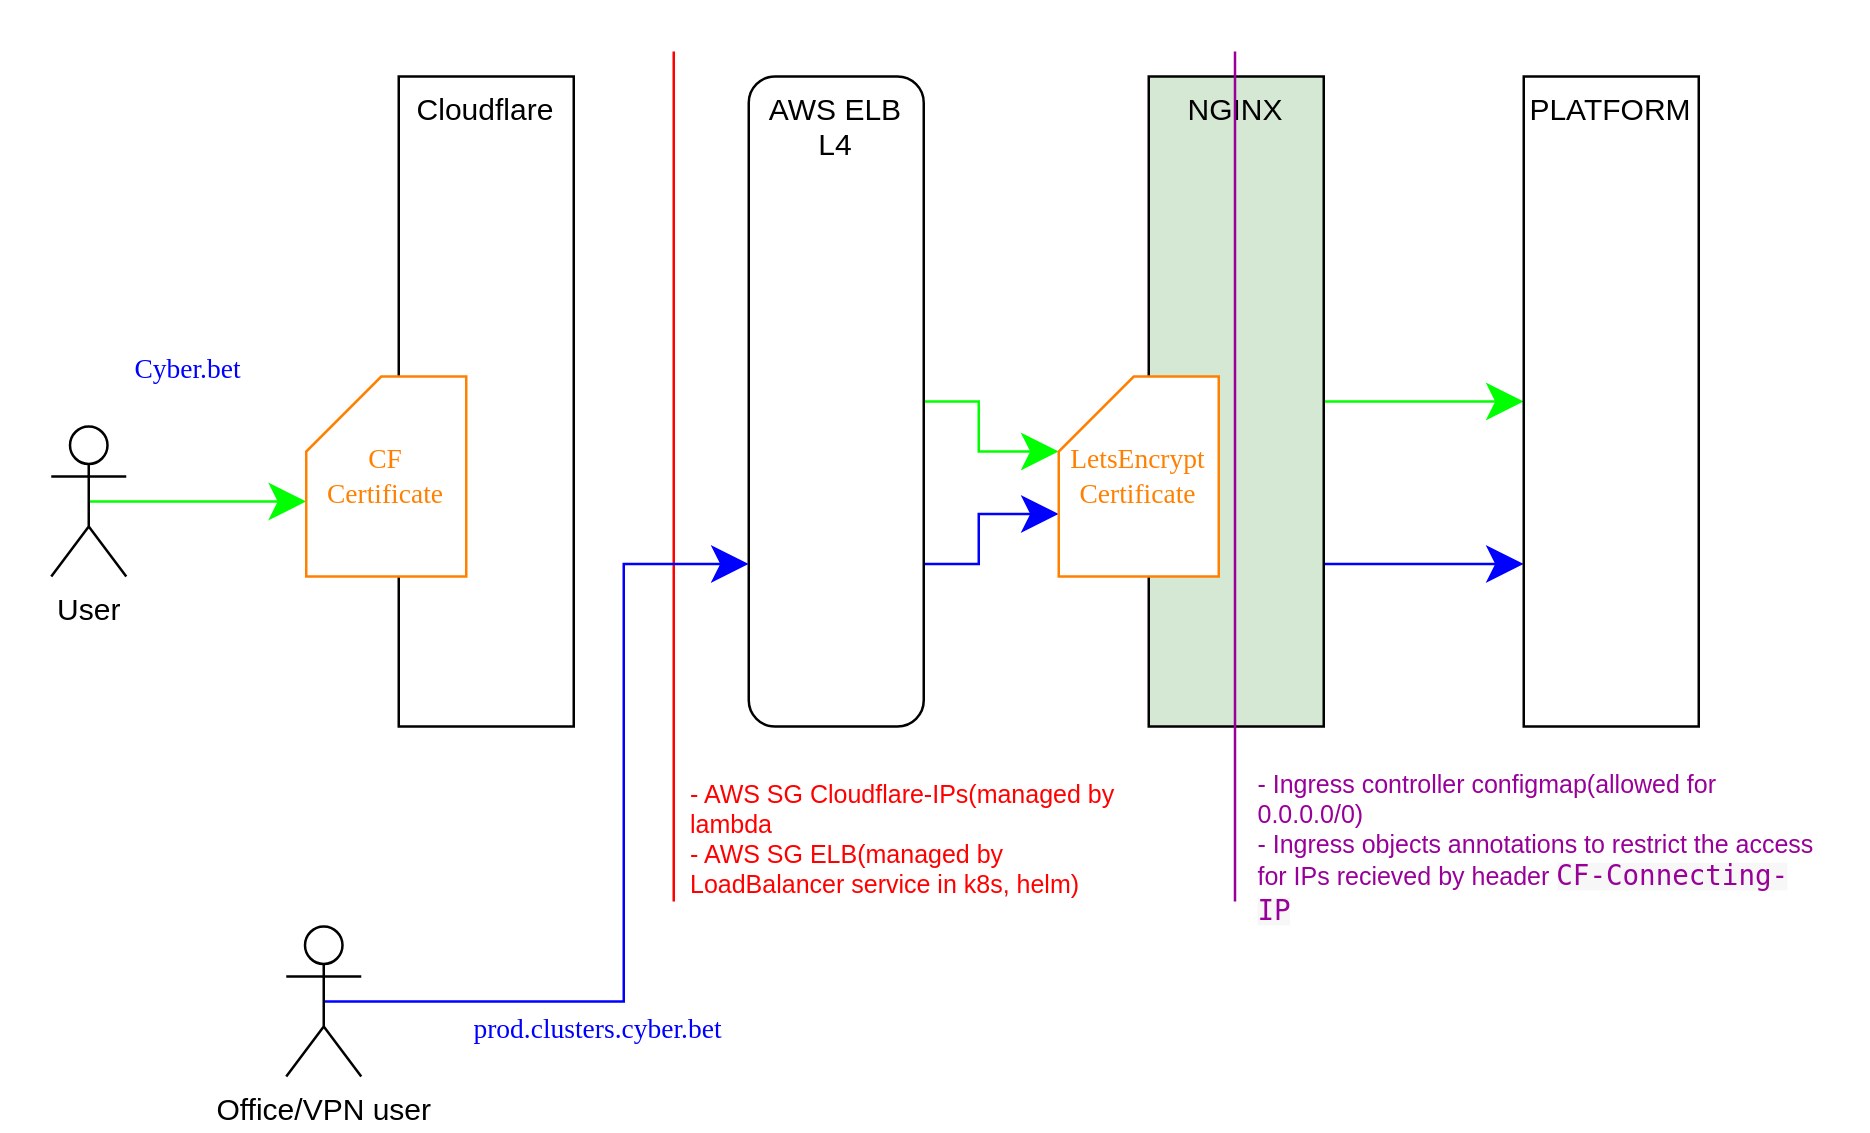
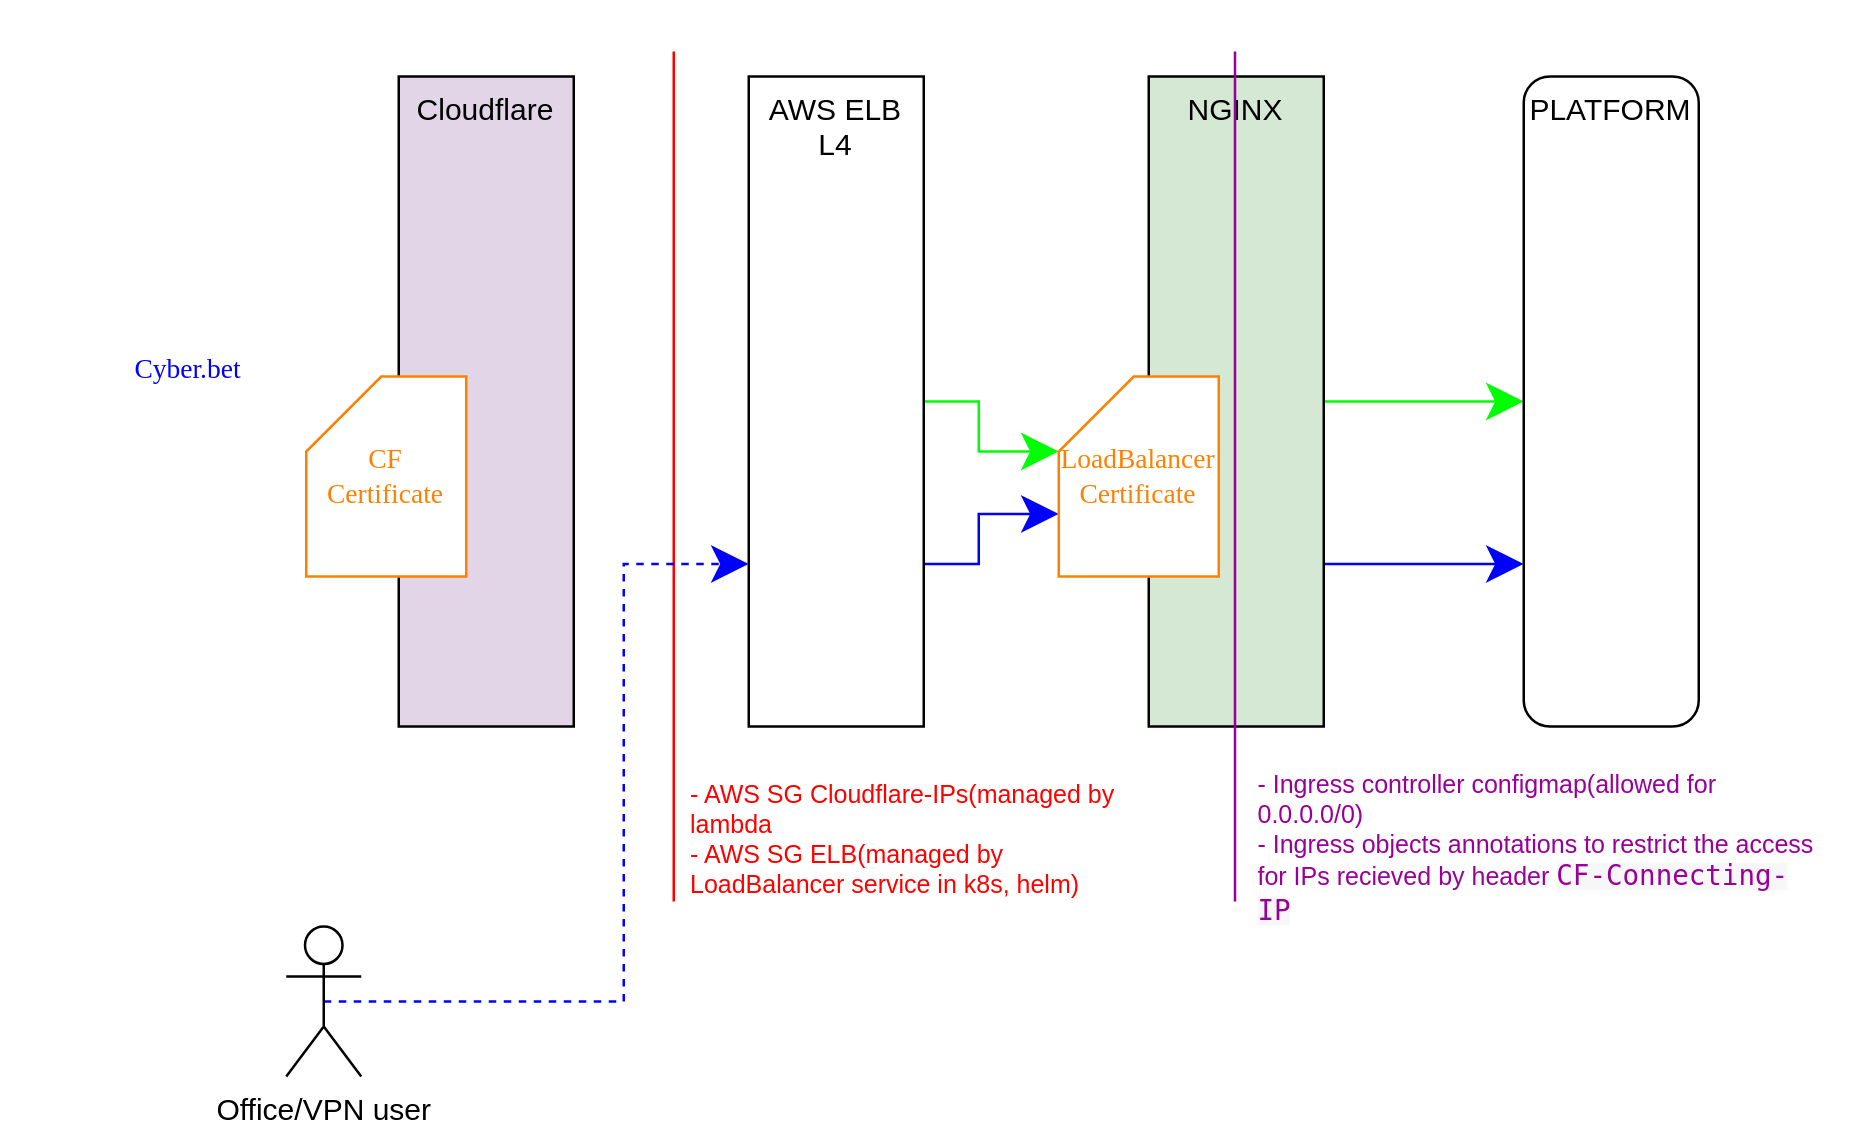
node "Cloudflare": fillcolor #ffffff -> #e1d5e7
node "AWS ELB L4": shape rounded rectangle -> rectangle
node "PLATFORM": shape rectangle -> rounded rectangle
node "LetsEncrypt Certificate": label "LetsEncrypt Certificate" -> "LoadBalancer Certificate"
node "User": removed
edge "User" -> "CF Certificate": removed
edge "Office/VPN user" -> "AWS ELB L4": style solid -> dashed
node "prod.clusters.cyber.bet": removed
